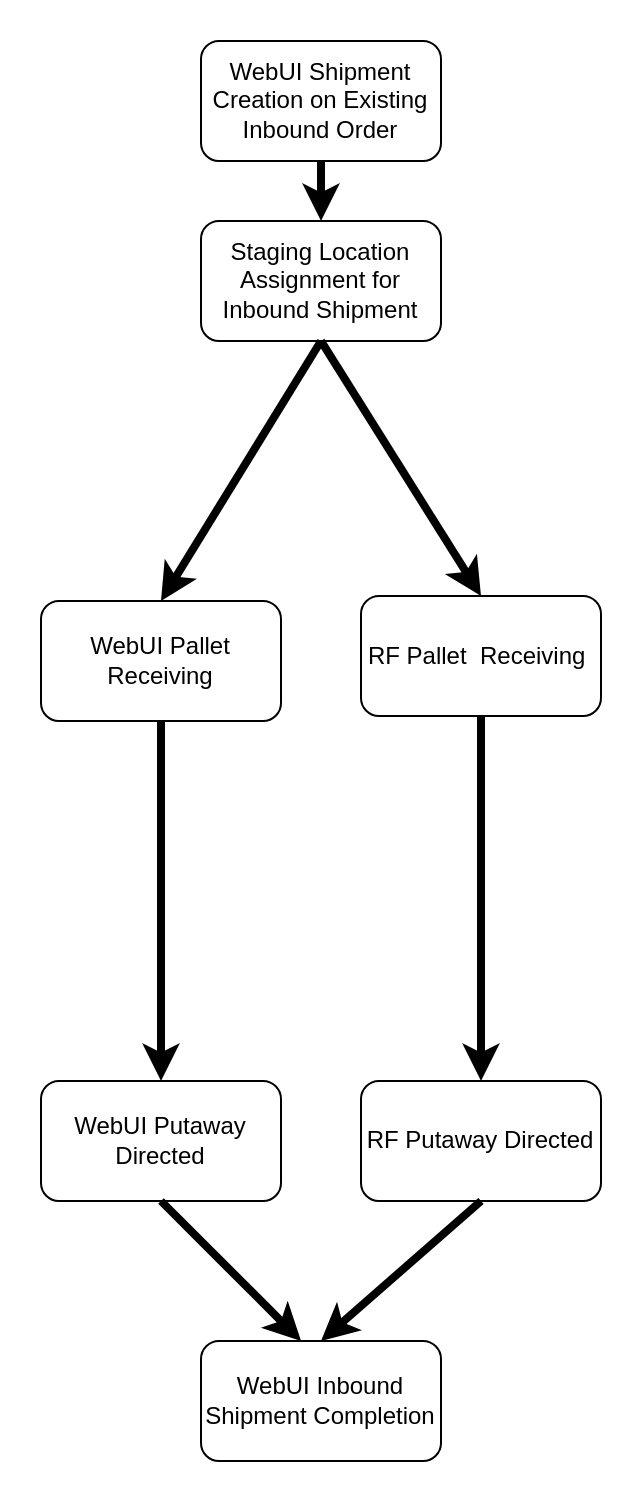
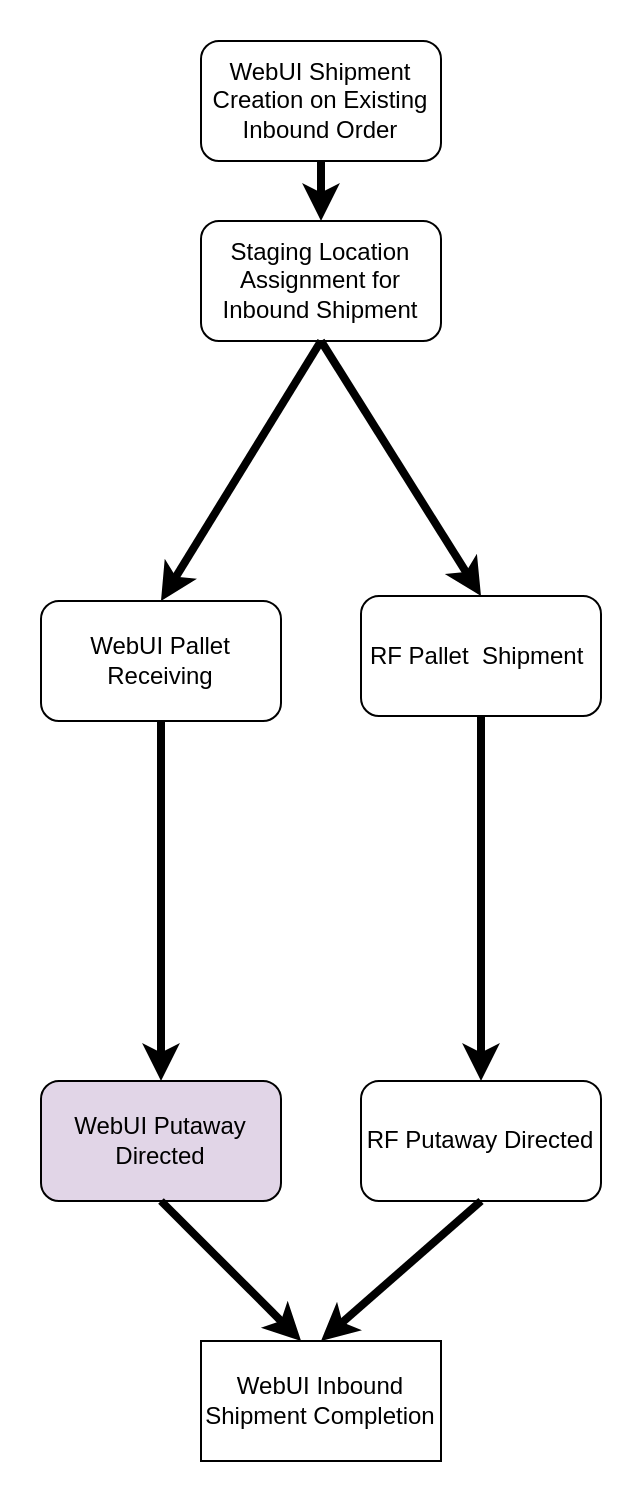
node "RF Pallet Receiving": label "RF Pallet Receiving" -> "RF Pallet Shipment"
node "WebUI Putaway Directed": fillcolor #ffffff -> #e1d5e7
node "WebUI Inbound Shipment Completion": shape rounded rectangle -> rectangle
